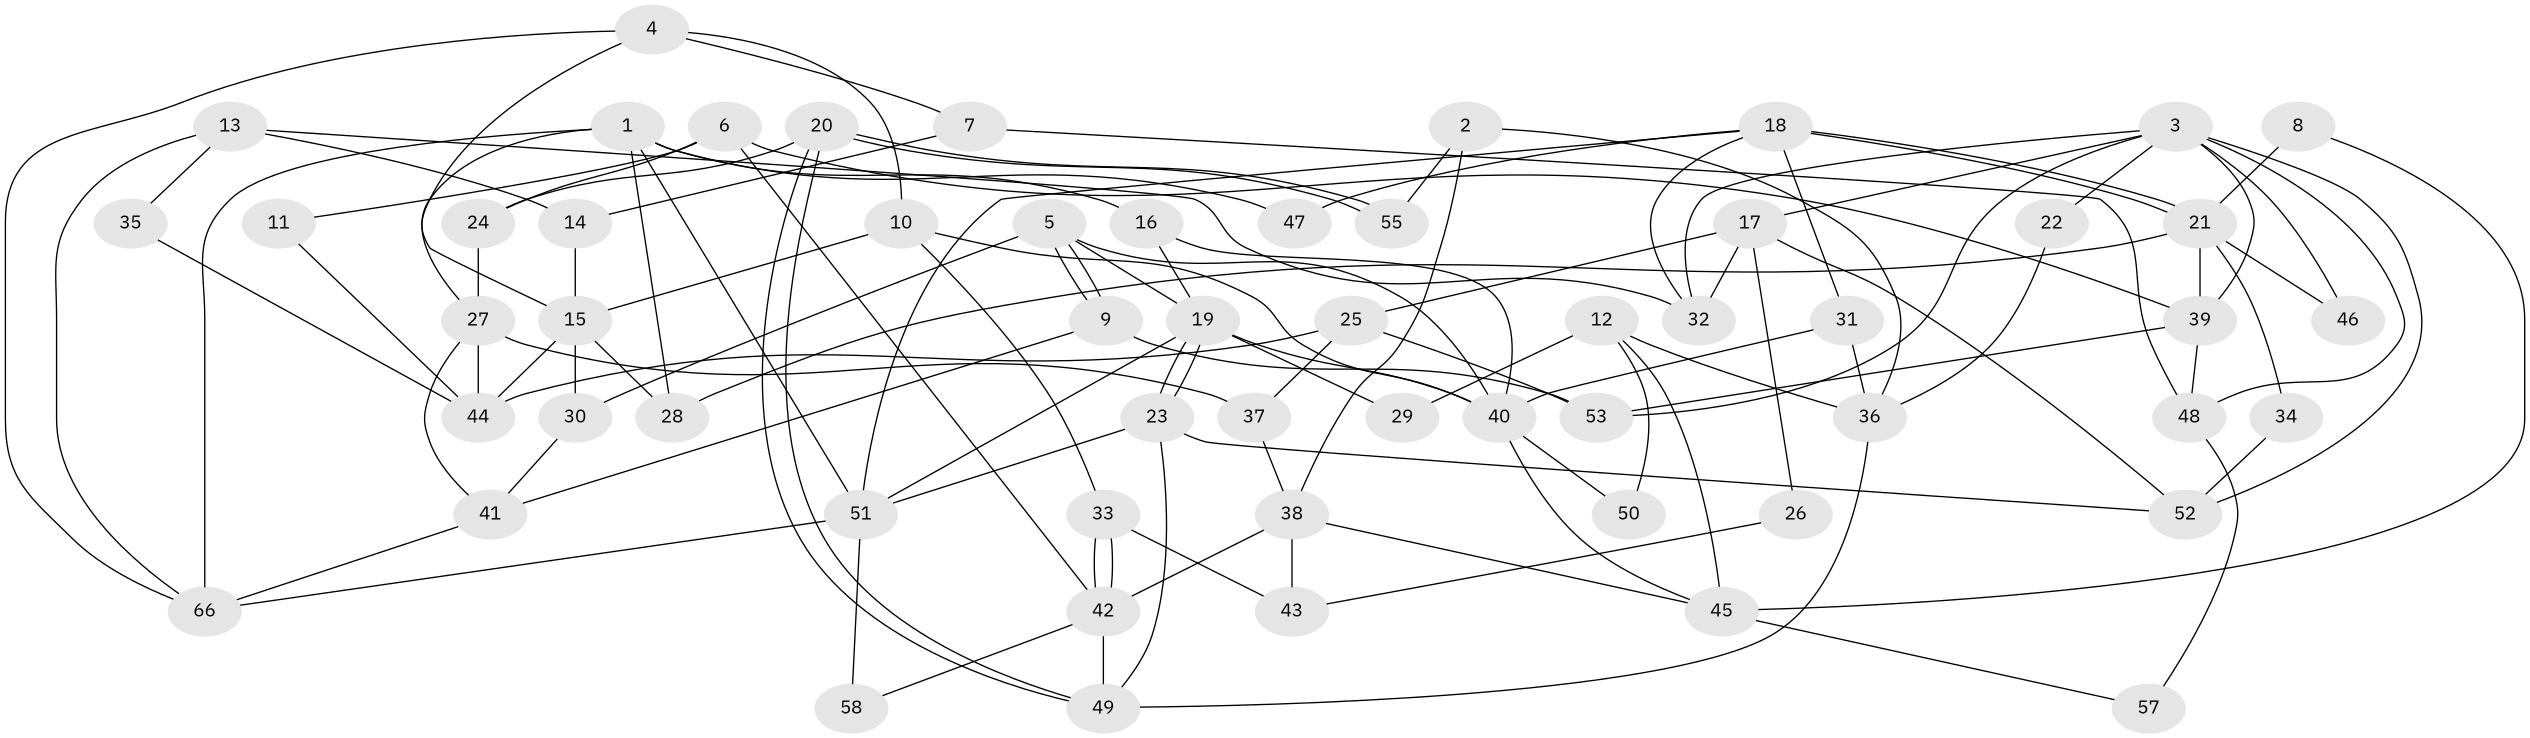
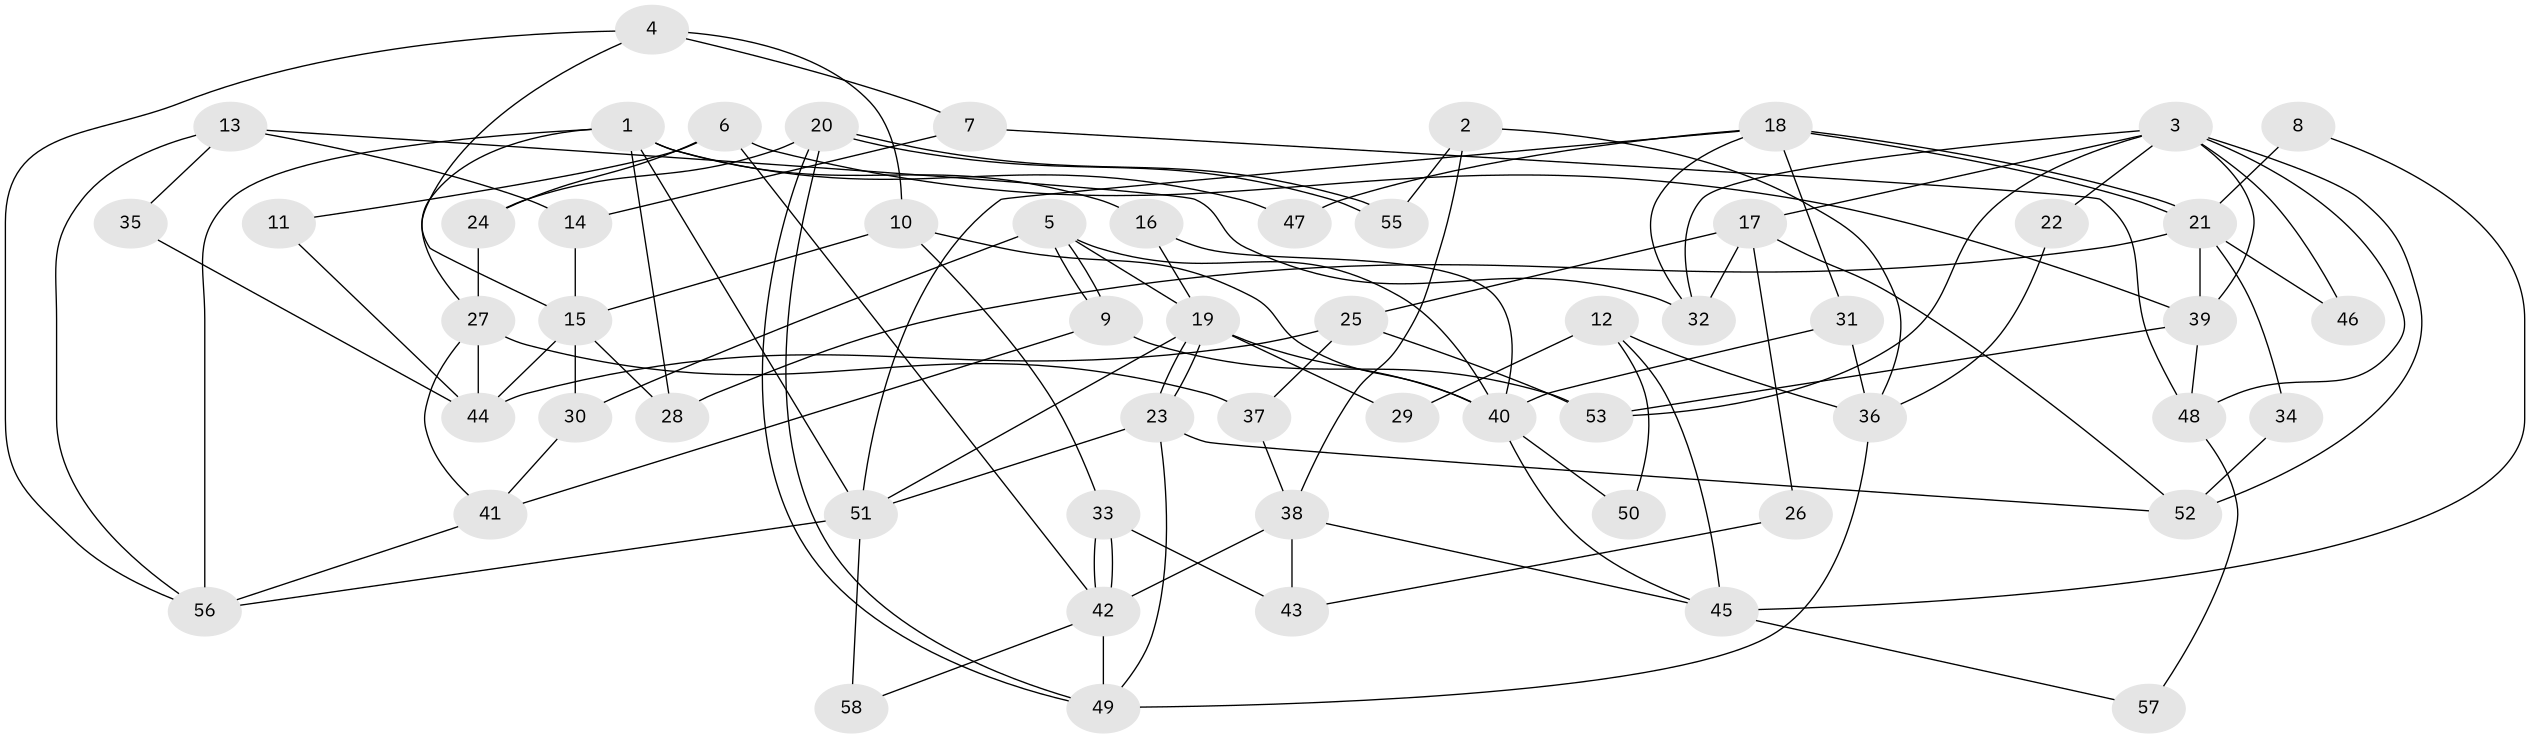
node "66": label "66" -> "56"
